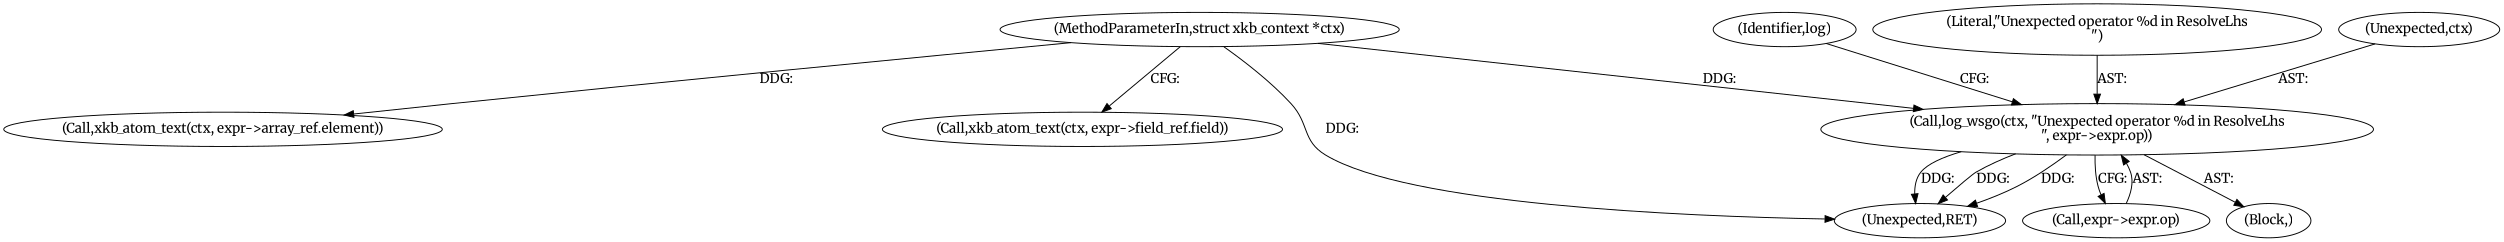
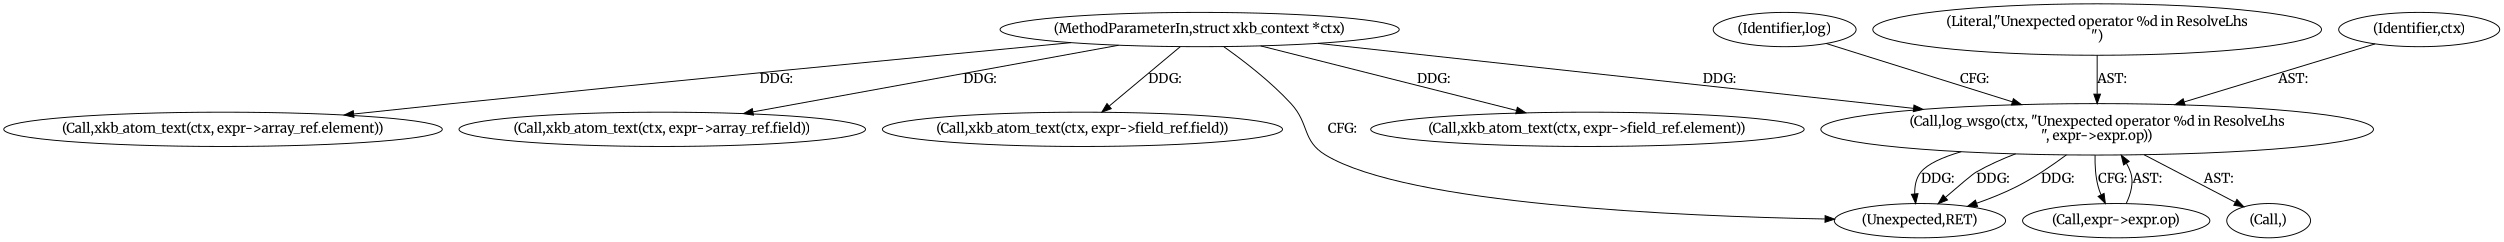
node "(Unexpected,ctx)": label "(Unexpected,ctx)" -> "(Identifier,ctx)"
edge "(MethodParameterIn,struct xkb_context *ctx)" -> "(Call,xkb_atom_text(ctx, expr->field_ref.field))": label "CFG: " -> "DDG: "
node "(Call,xkb_atom_text(ctx, expr->array_ref.field))": added
edge "(MethodParameterIn,struct xkb_context *ctx)" -> "(Unexpected,RET)": label "DDG: " -> "CFG: "
node "(Call,xkb_atom_text(ctx, expr->field_ref.element))": added
node "(Block,)": label "(Block,)" -> "(Call,)"
